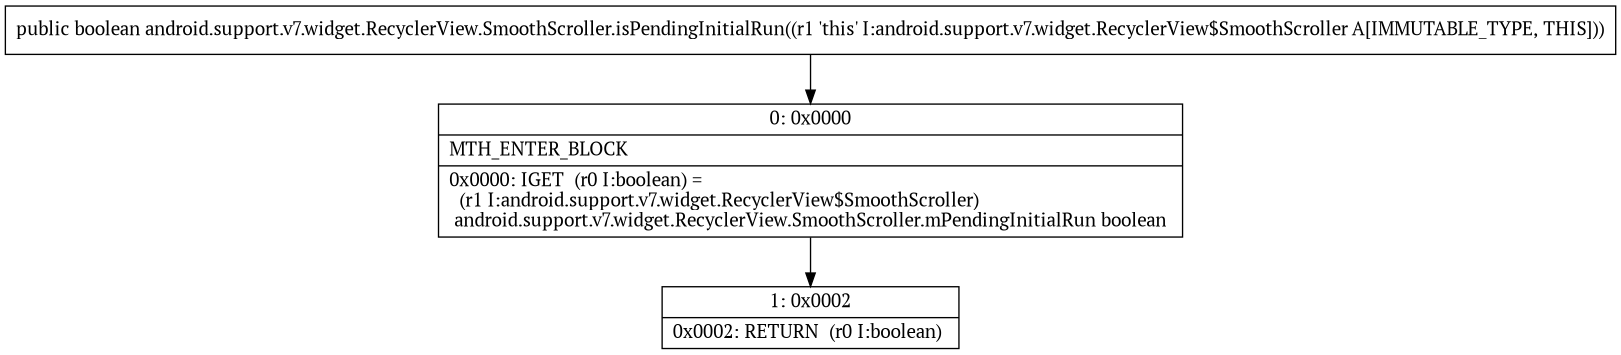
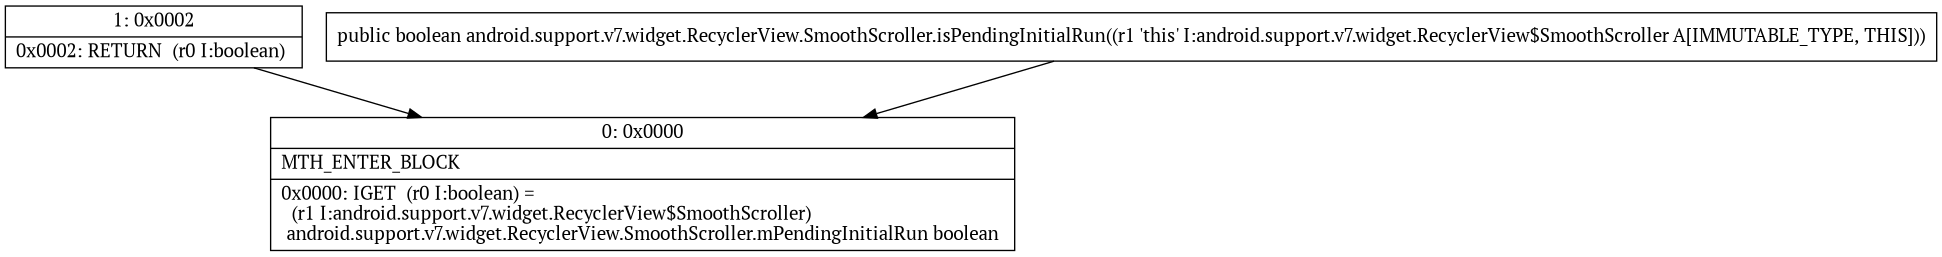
edge "0: 0x0000" -> "1: 0x0002": reversed
